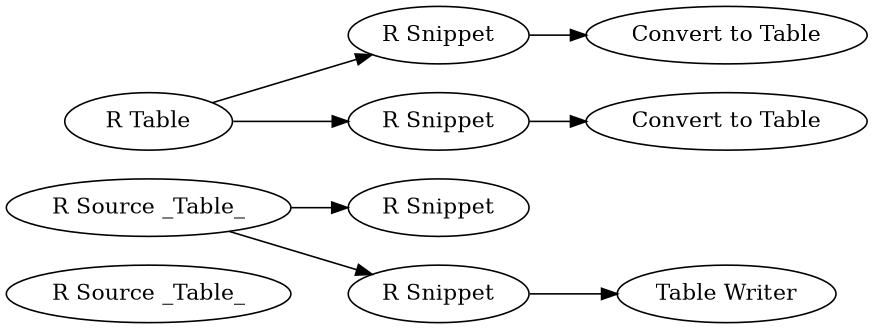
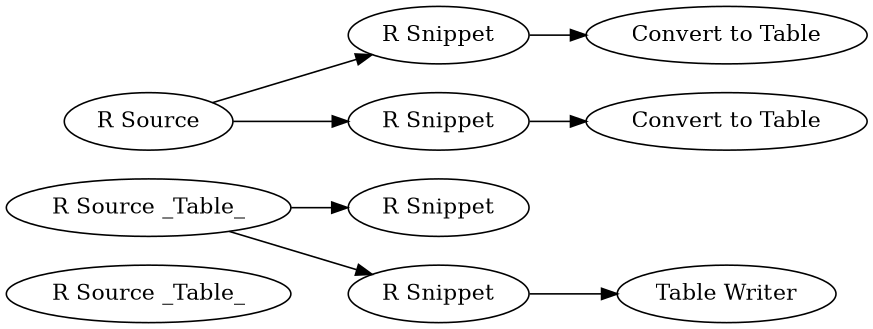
node "R Table": label "R Table" -> "R Source"
